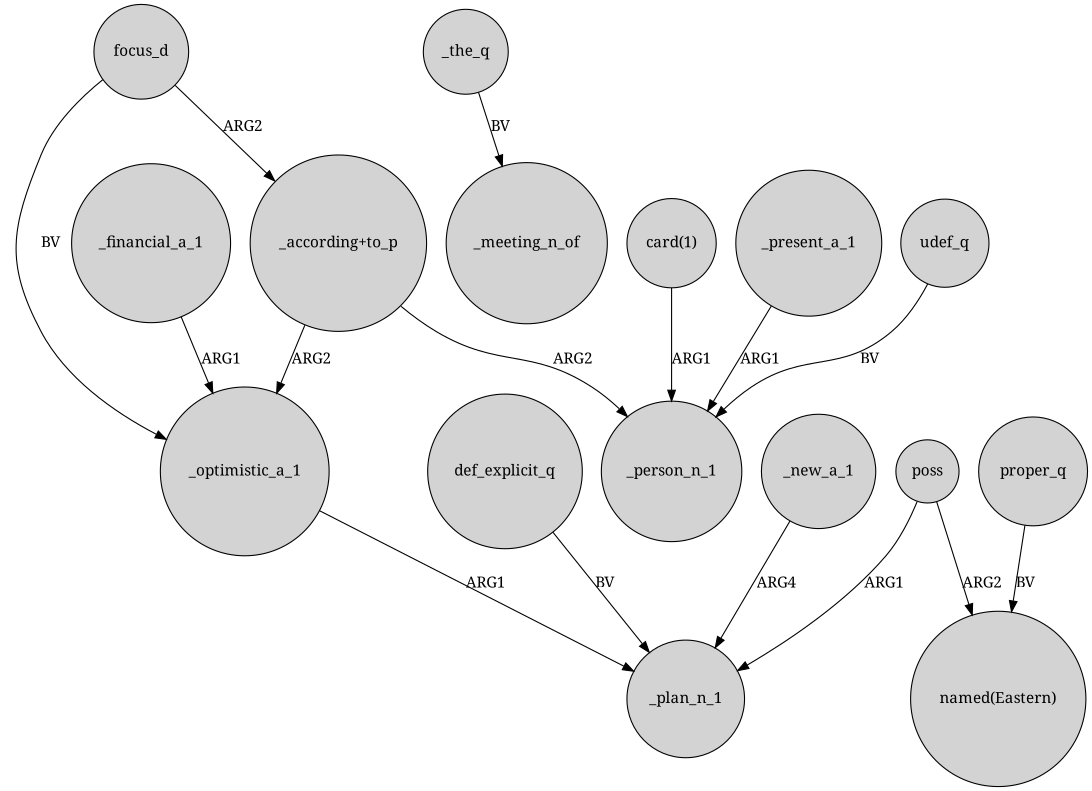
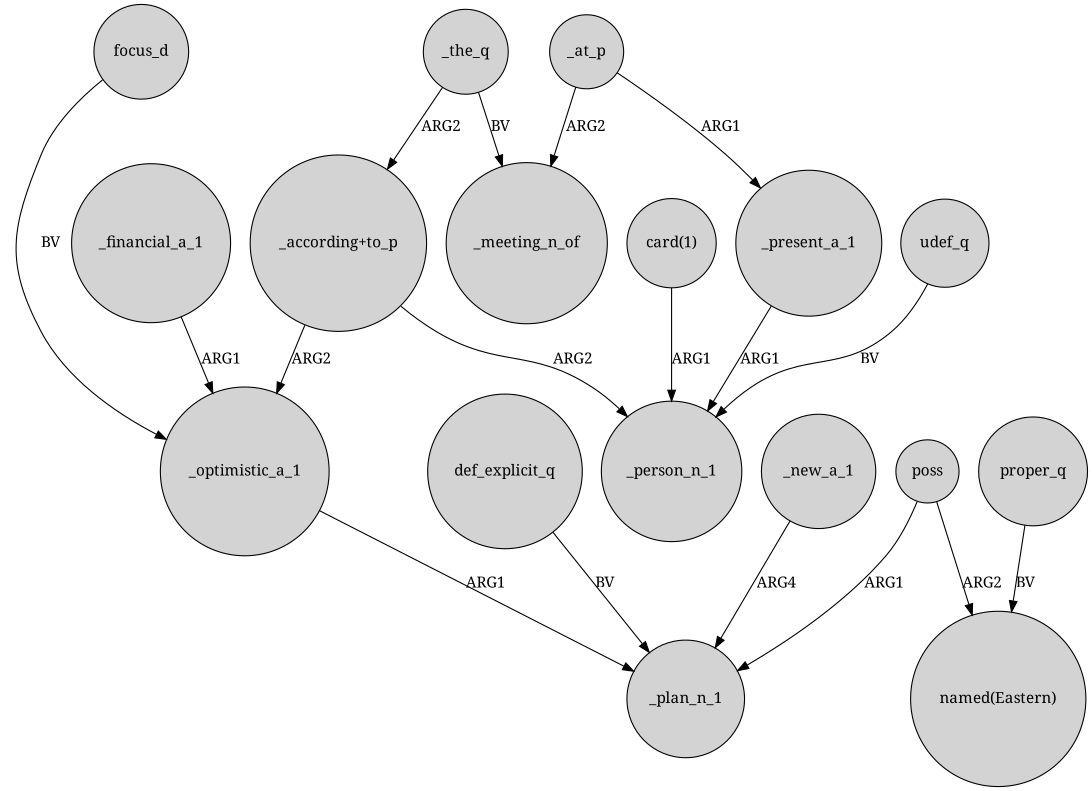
node "_at_p": added
edge "focus_d" -> "_according+to_p": now "_the_q" -> "_according+to_p"
